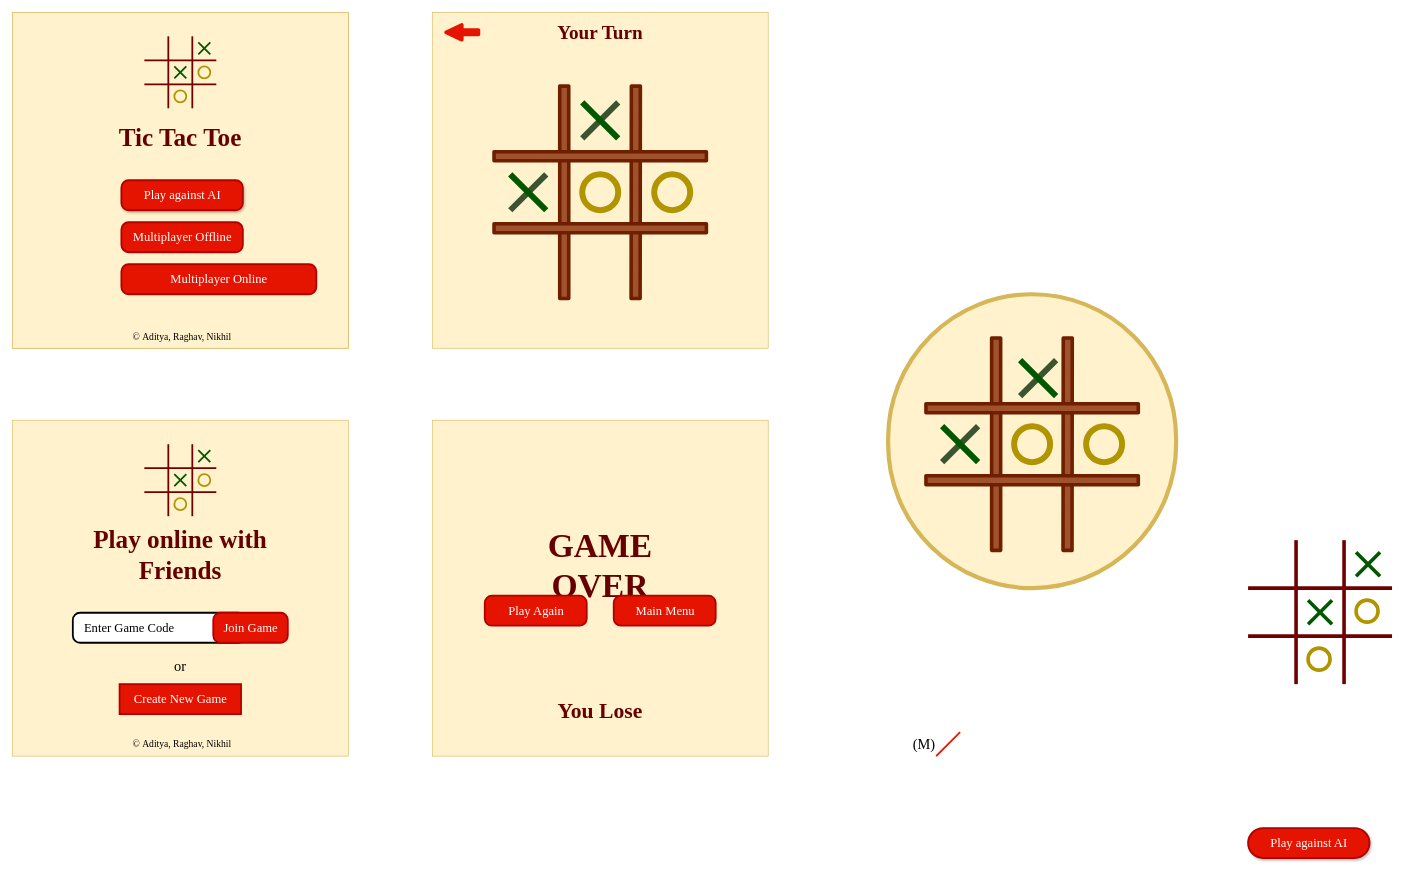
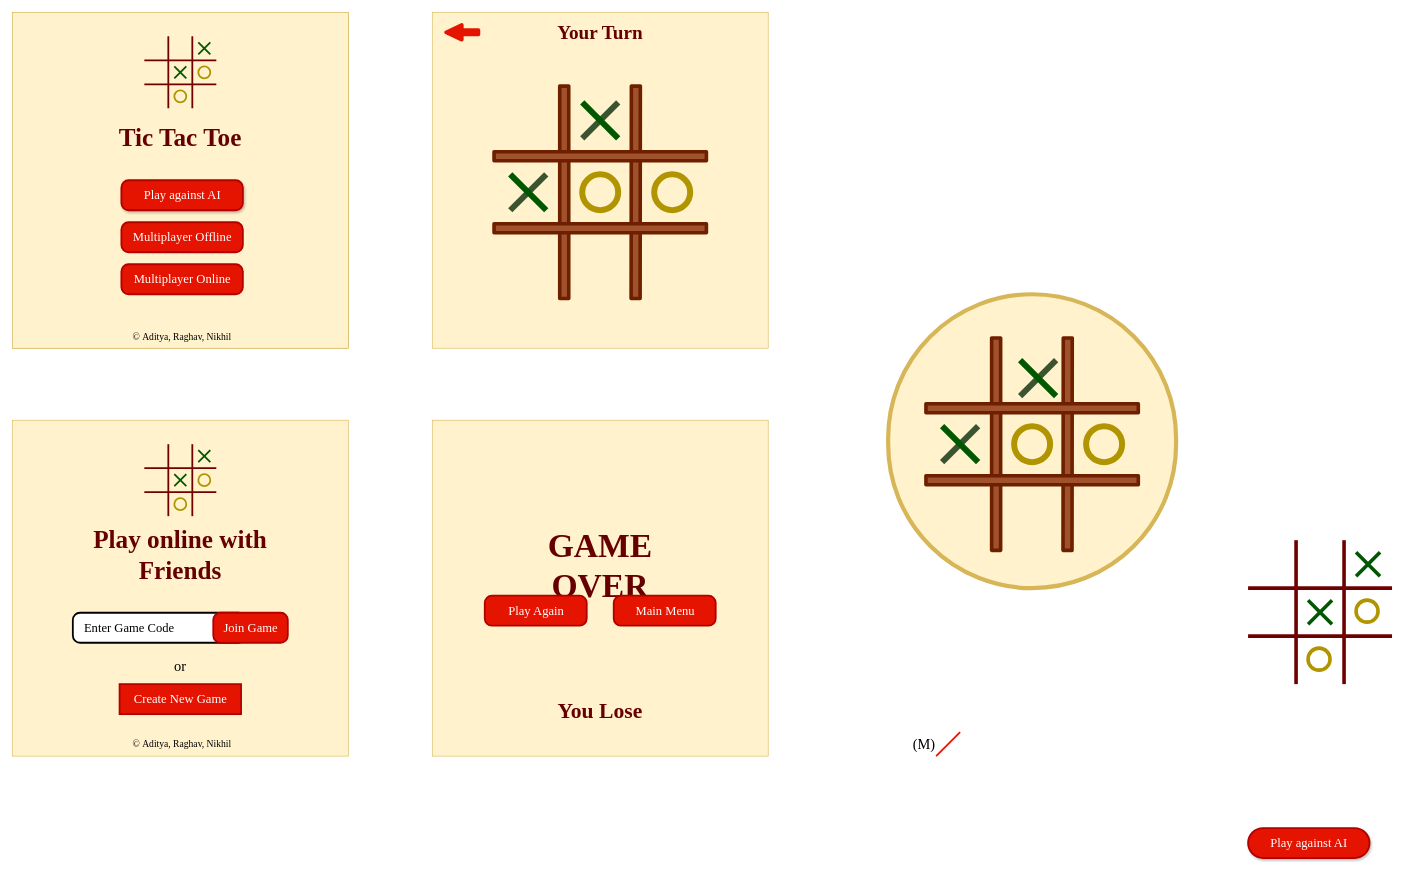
node "Multiplayer Online": size 195x30 -> 122x30
